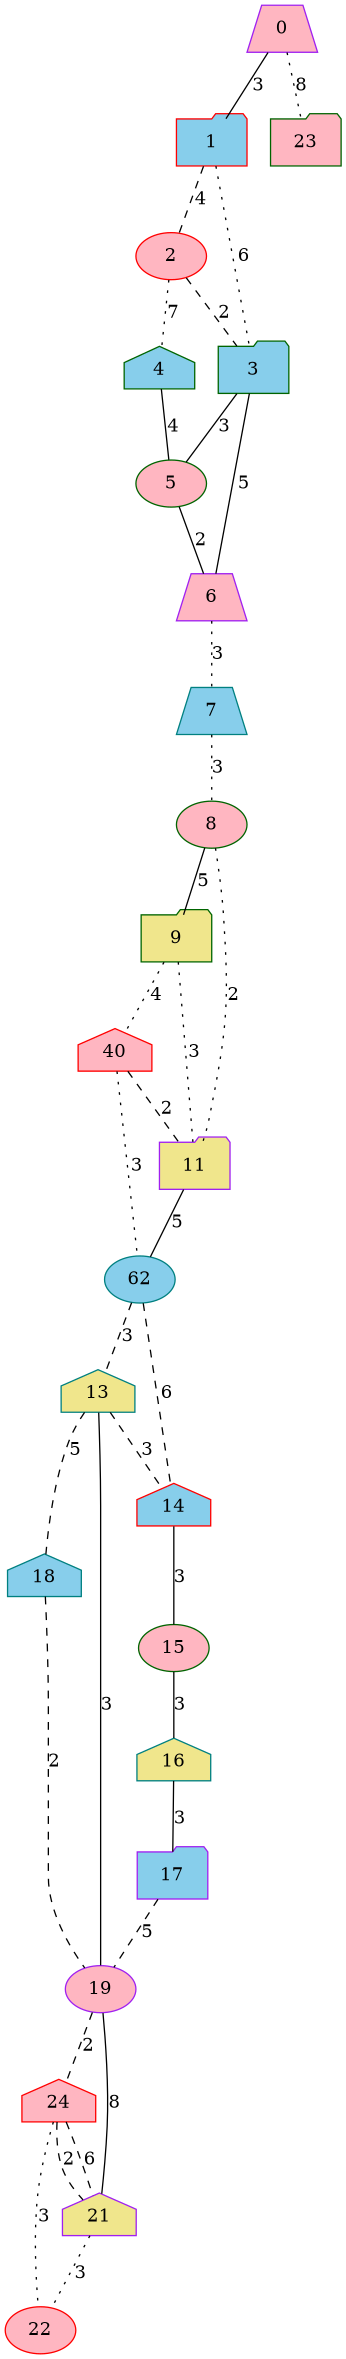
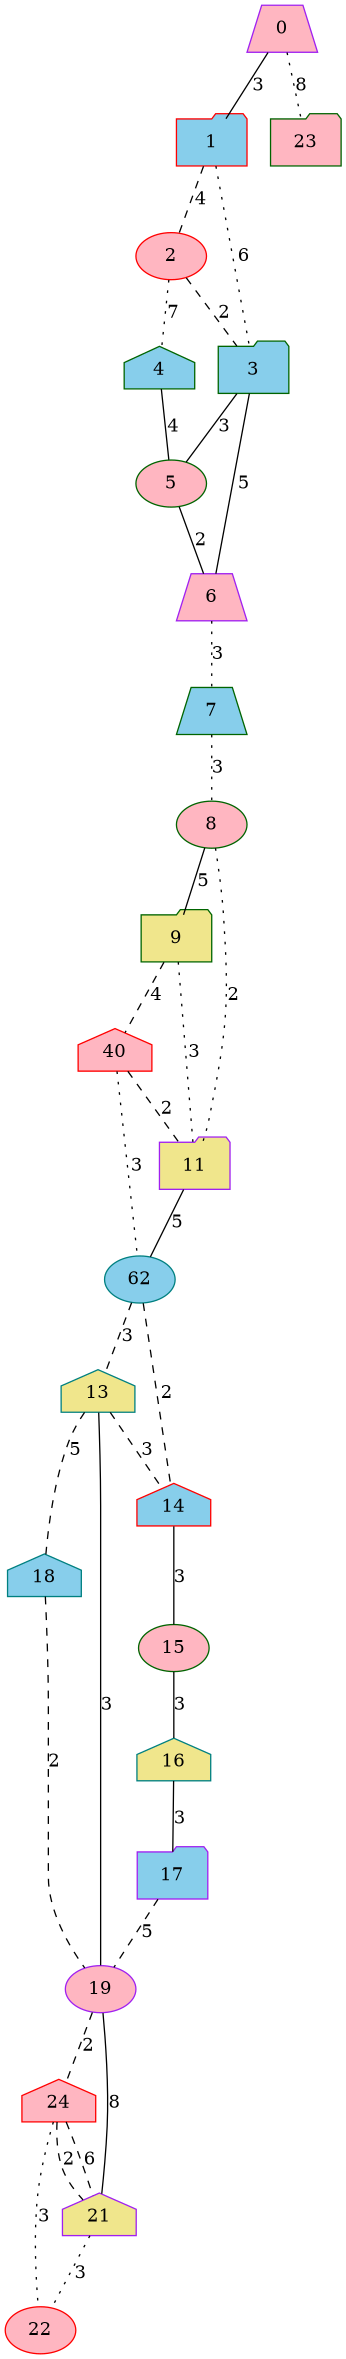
node "7": color teal -> darkgreen
edge "9" -- "40": style dotted -> dashed
edge "62" -- "14": label "6" -> "2"
